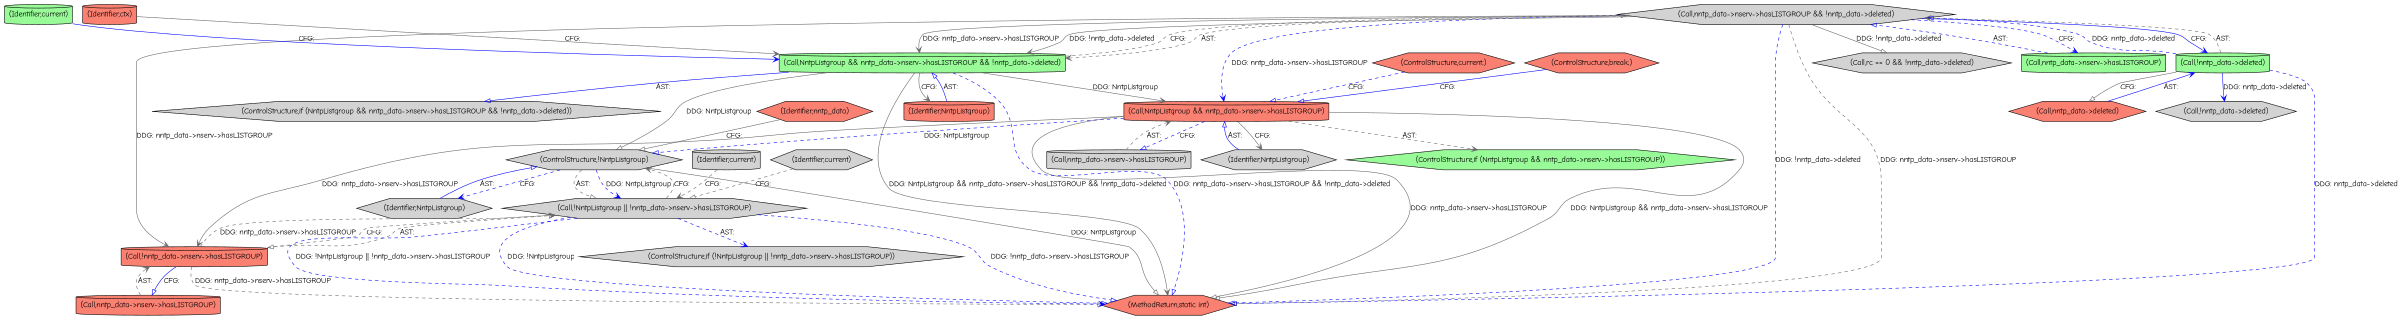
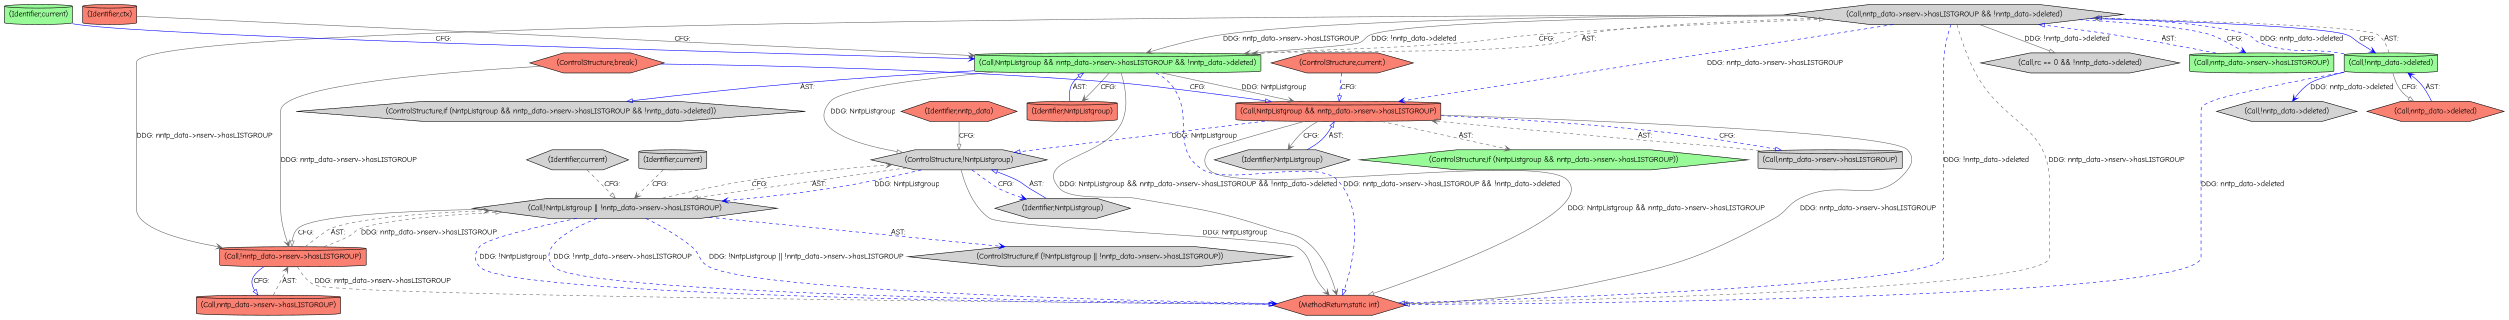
edge "(Call,NntpListgroup && nntp_data->nserv->hasLISTGROUP)" -> "(Call,!nntp_data->nserv->hasLISTGROUP)": now "(ControlStructure,break;)" -> "(Call,!nntp_data->nserv->hasLISTGROUP)"
edge "(ControlStructure,!NntpListgroup)" -> "(MethodReturn,static int)": arrowhead onormal -> vee
edge "(Call,!NntpListgroup || !nntp_data->nserv->hasLISTGROUP)" -> "(Call,!nntp_data->nserv->hasLISTGROUP)": style dashed -> solid
